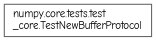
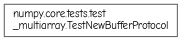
node "numpy.core.tests.test _core.TestNewBufferProtocol": label "numpy.core.tests.test _core.TestNewBufferProtocol" -> "numpy.core.tests.test _multiarray.TestNewBufferProtocol"
